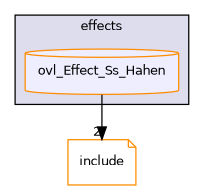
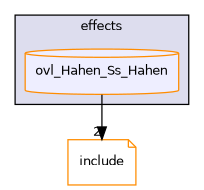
node "ovl_Effect_Ss_Hahen": label "ovl_Effect_Ss_Hahen" -> "ovl_Hahen_Ss_Hahen"
